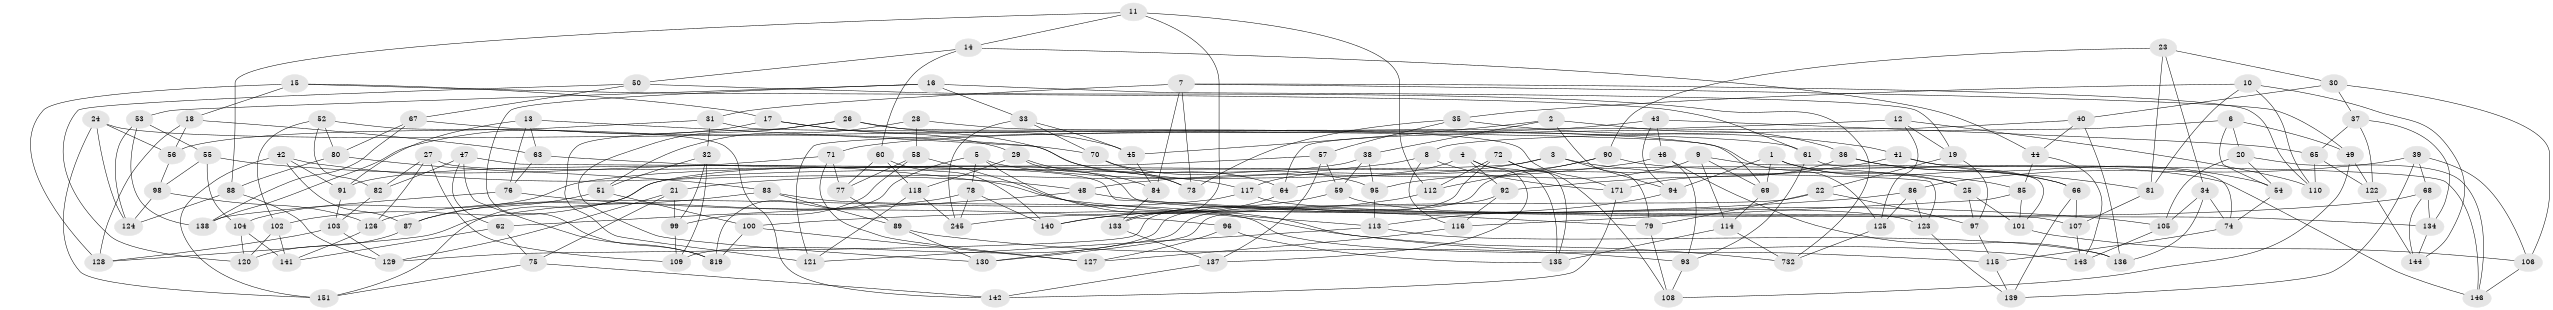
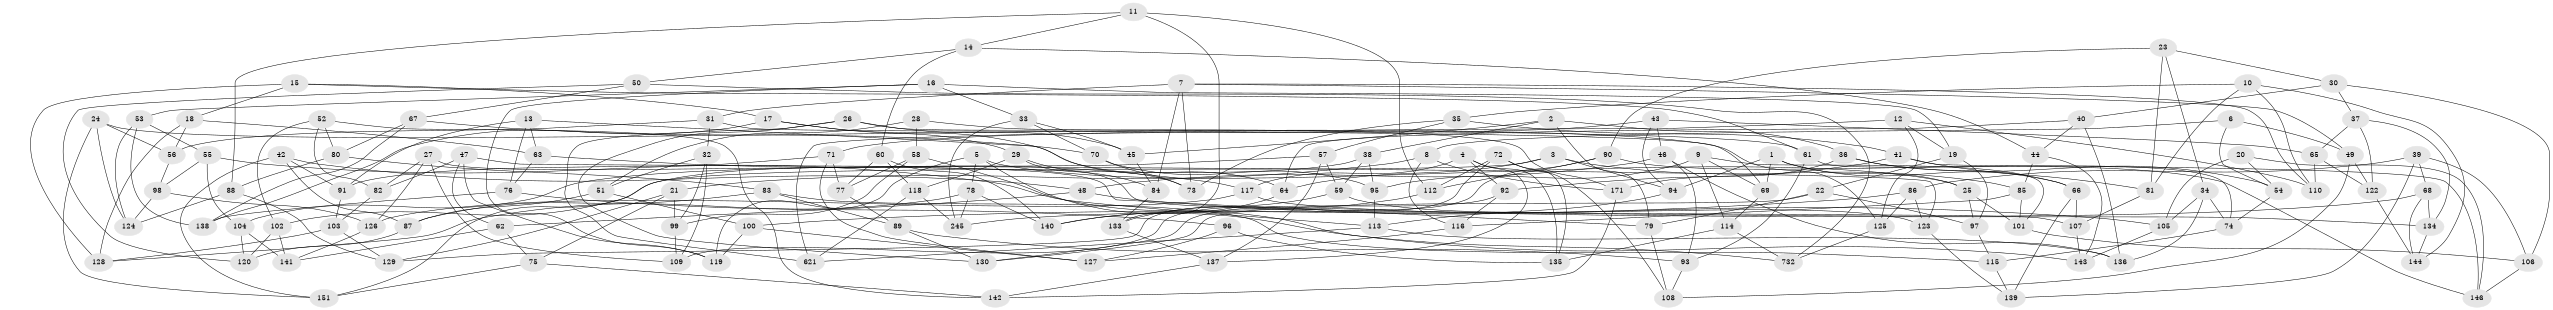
edge "6" -- "20": removed
node "819": label "819" -> "119"
node "121": label "121" -> "621"
